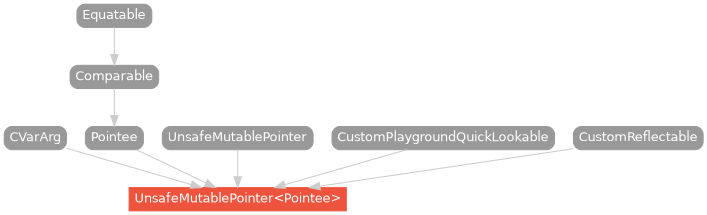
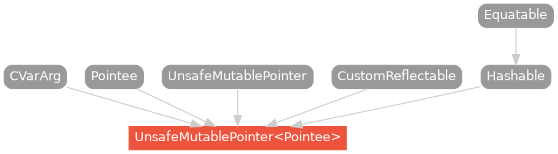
node "Comparable": removed
node "Hashable": added
node "CustomPlaygroundQuickLookable": removed
